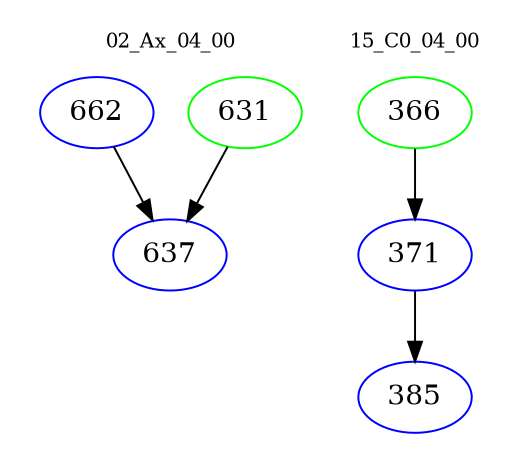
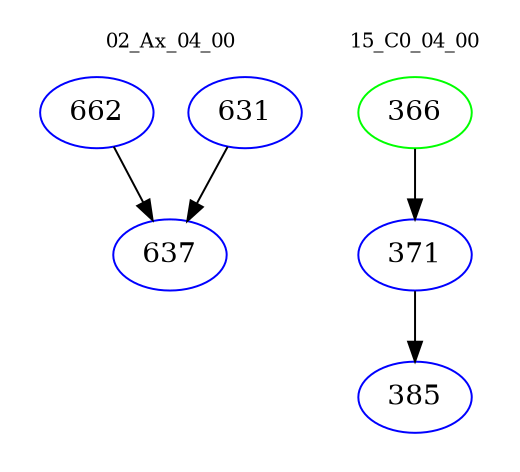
node "631": color green -> blue
